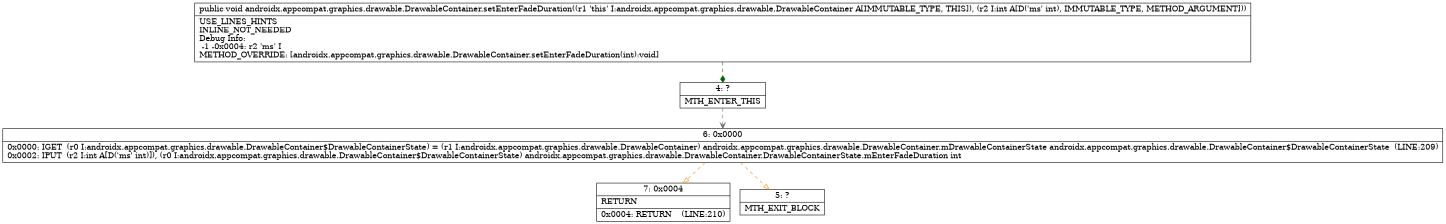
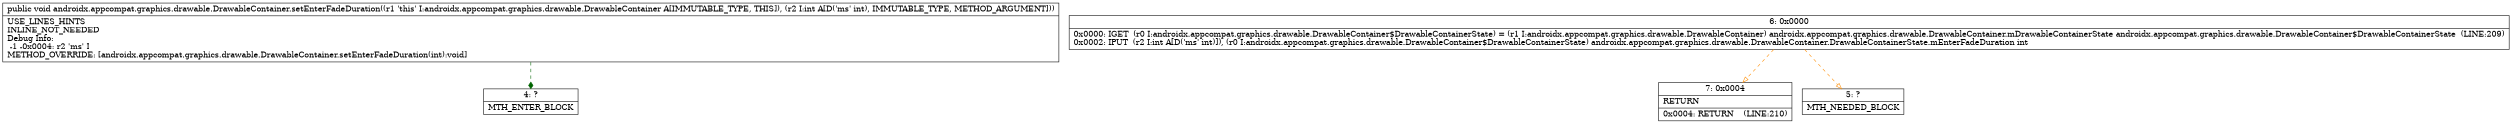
node "4: ?": text "MTH_ENTER_THIS" -> "MTH_ENTER_BLOCK"
edge "4: ?" -> "6: 0x0000": removed
node "5: ?": text "MTH_EXIT_BLOCK" -> "MTH_NEEDED_BLOCK"
